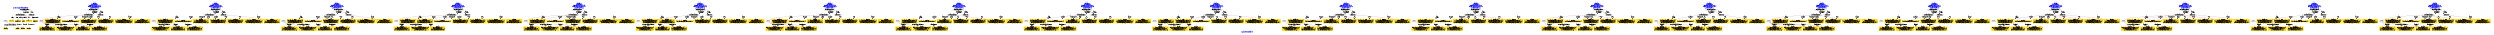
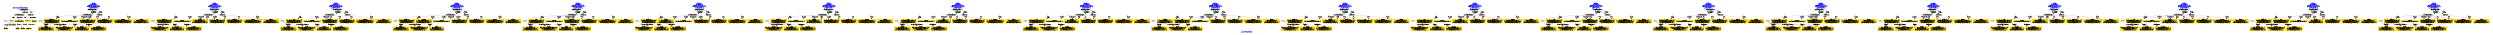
node "Typeofartwork": label "Typeofartwork" -> "EuropeanaAggregation"
node "Credit": removed
node "Artistname": label "Artistname" -> "WebResource"
